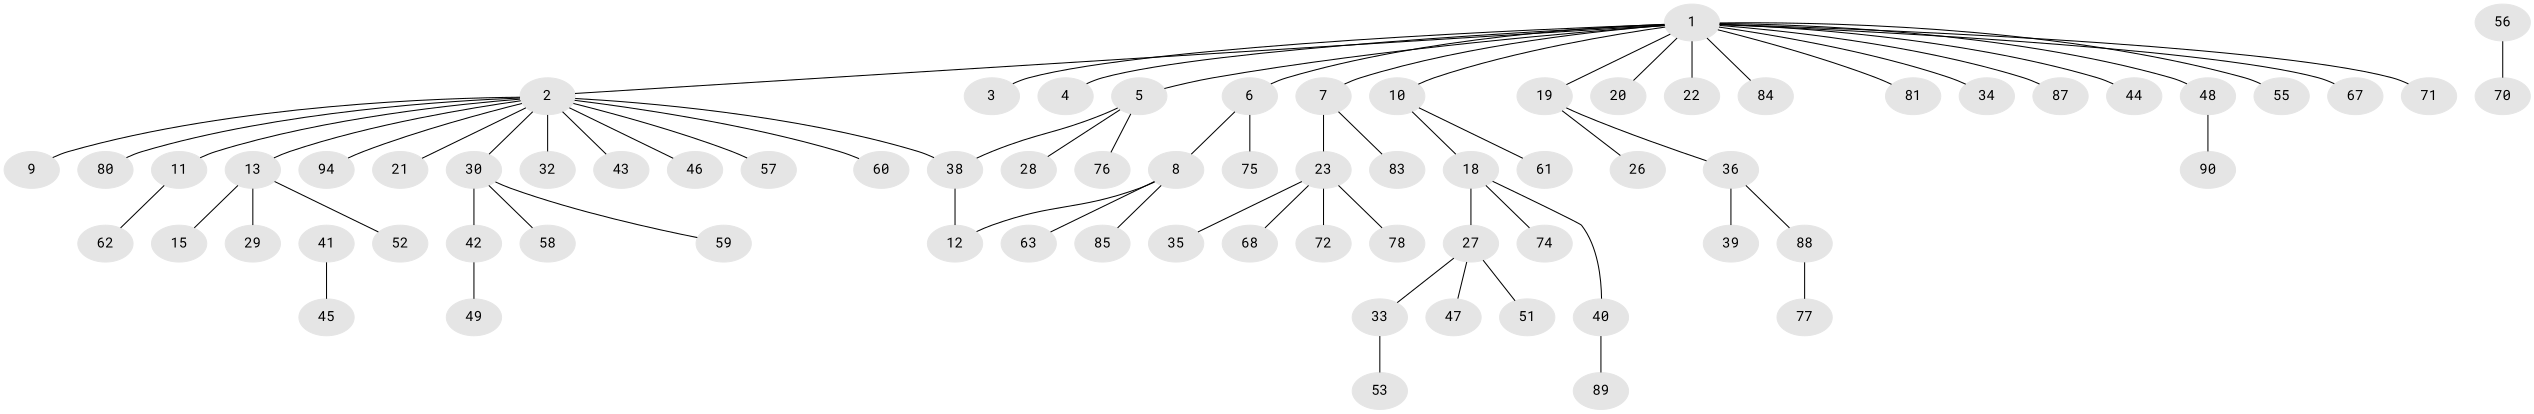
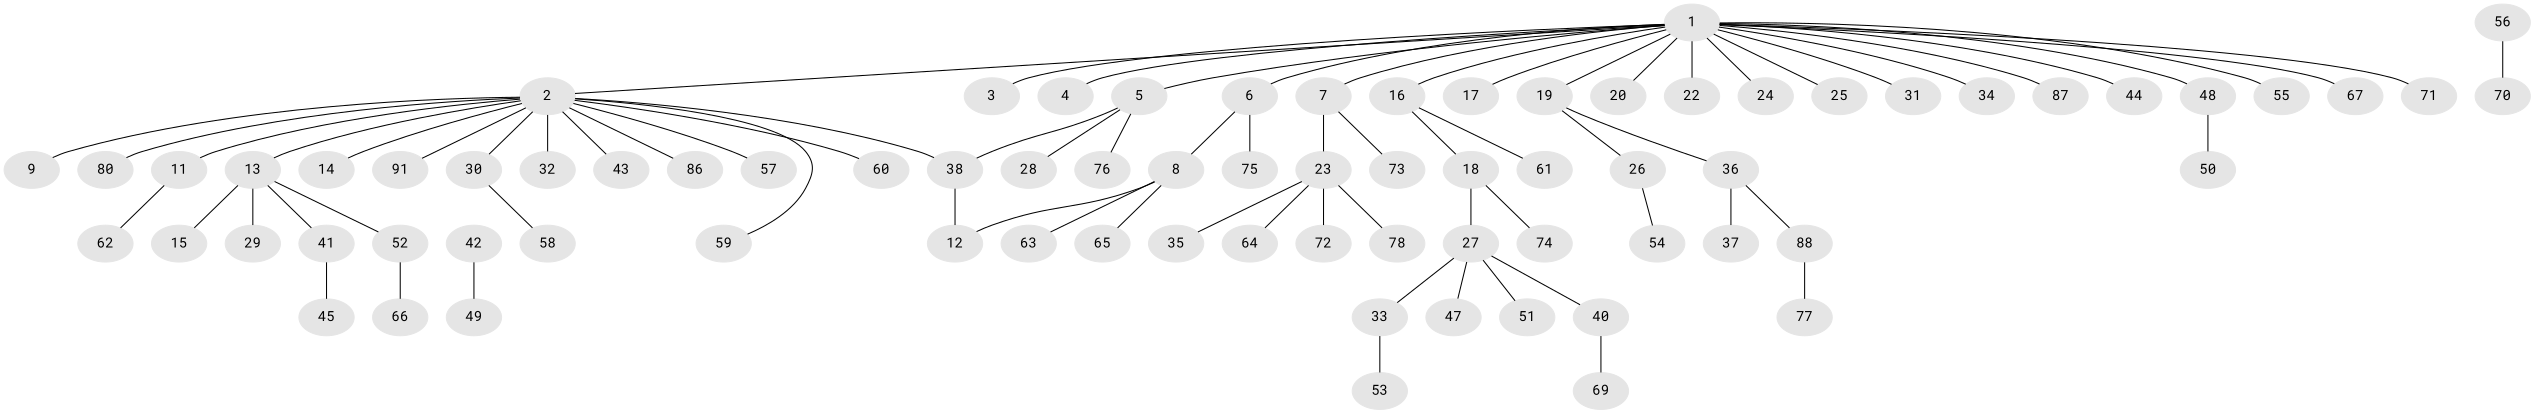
node "10": label "10" -> "16"
node "17": added
node "84": label "84" -> "24"
node "25": added
node "81": label "81" -> "31"
node "94": label "94" -> "14"
node "21": label "21" -> "91"
node "46": label "46" -> "86"
node "83": label "83" -> "73"
node "90": label "90" -> "50"
edge "13" -- "41": added
edge "30" -- "42": removed
edge "30" -- "59": now "2" -- "59"
edge "18" -- "40": now "27" -- "40"
node "85": label "85" -> "65"
node "68": label "68" -> "64"
node "54": added
node "39": label "39" -> "37"
node "66": added
node "89": label "89" -> "69"
